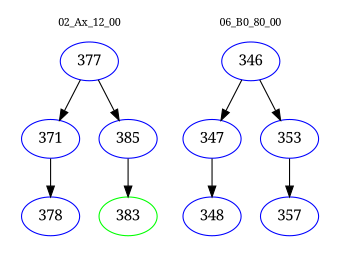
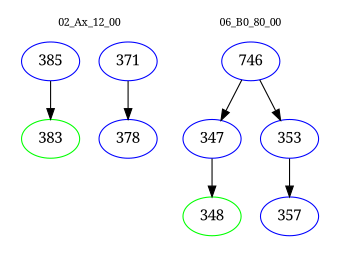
node "377": removed
node "346": label "346" -> "746"
node "348": color blue -> green
